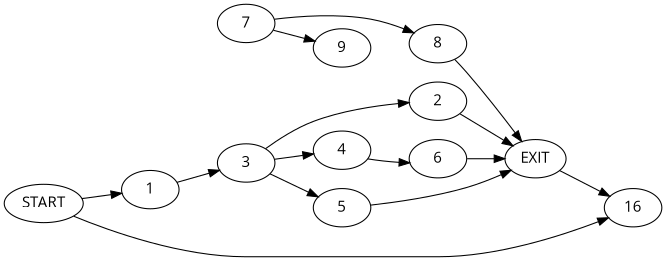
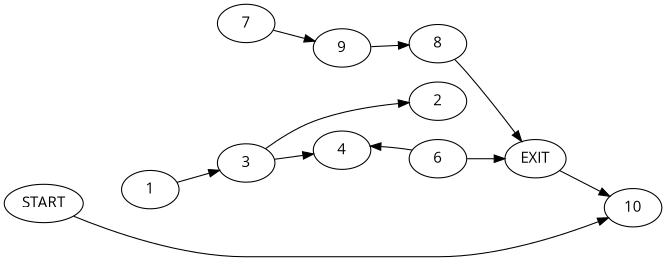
edge "7" -> "8": now "9" -> "8"
edge "2" -> "EXIT": removed
edge "4" -> "6": reversed
edge "START" -> "1": removed
node "5": removed
node "16": label "16" -> "10"
